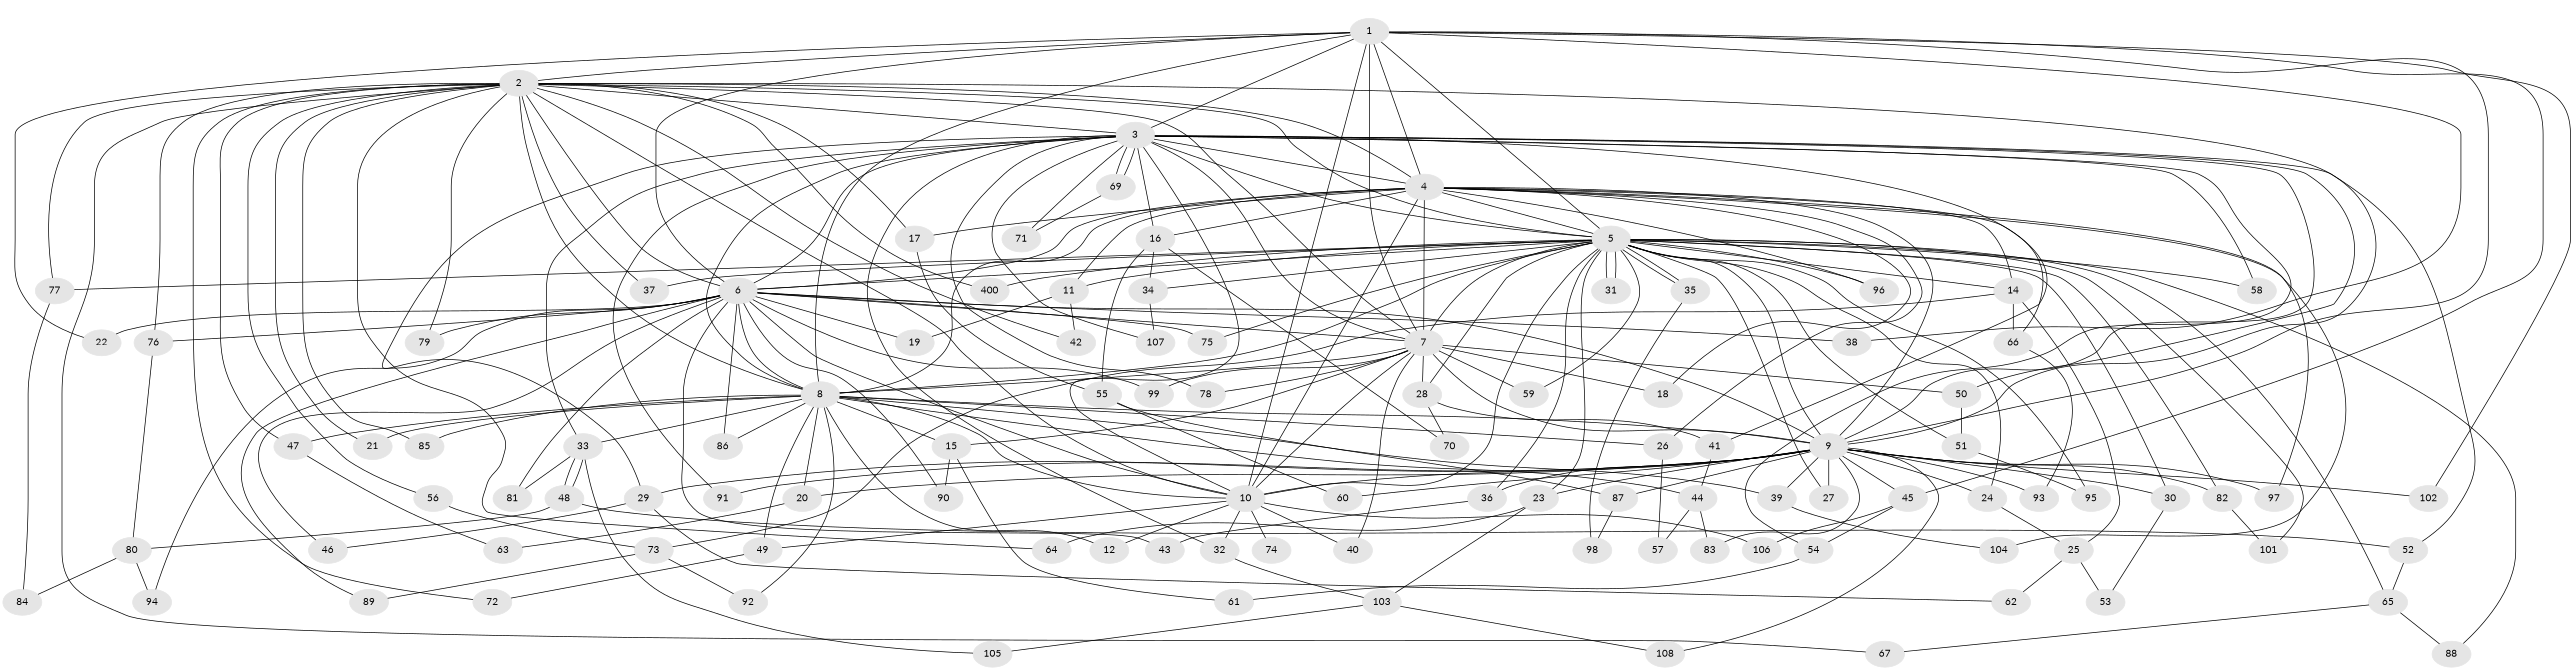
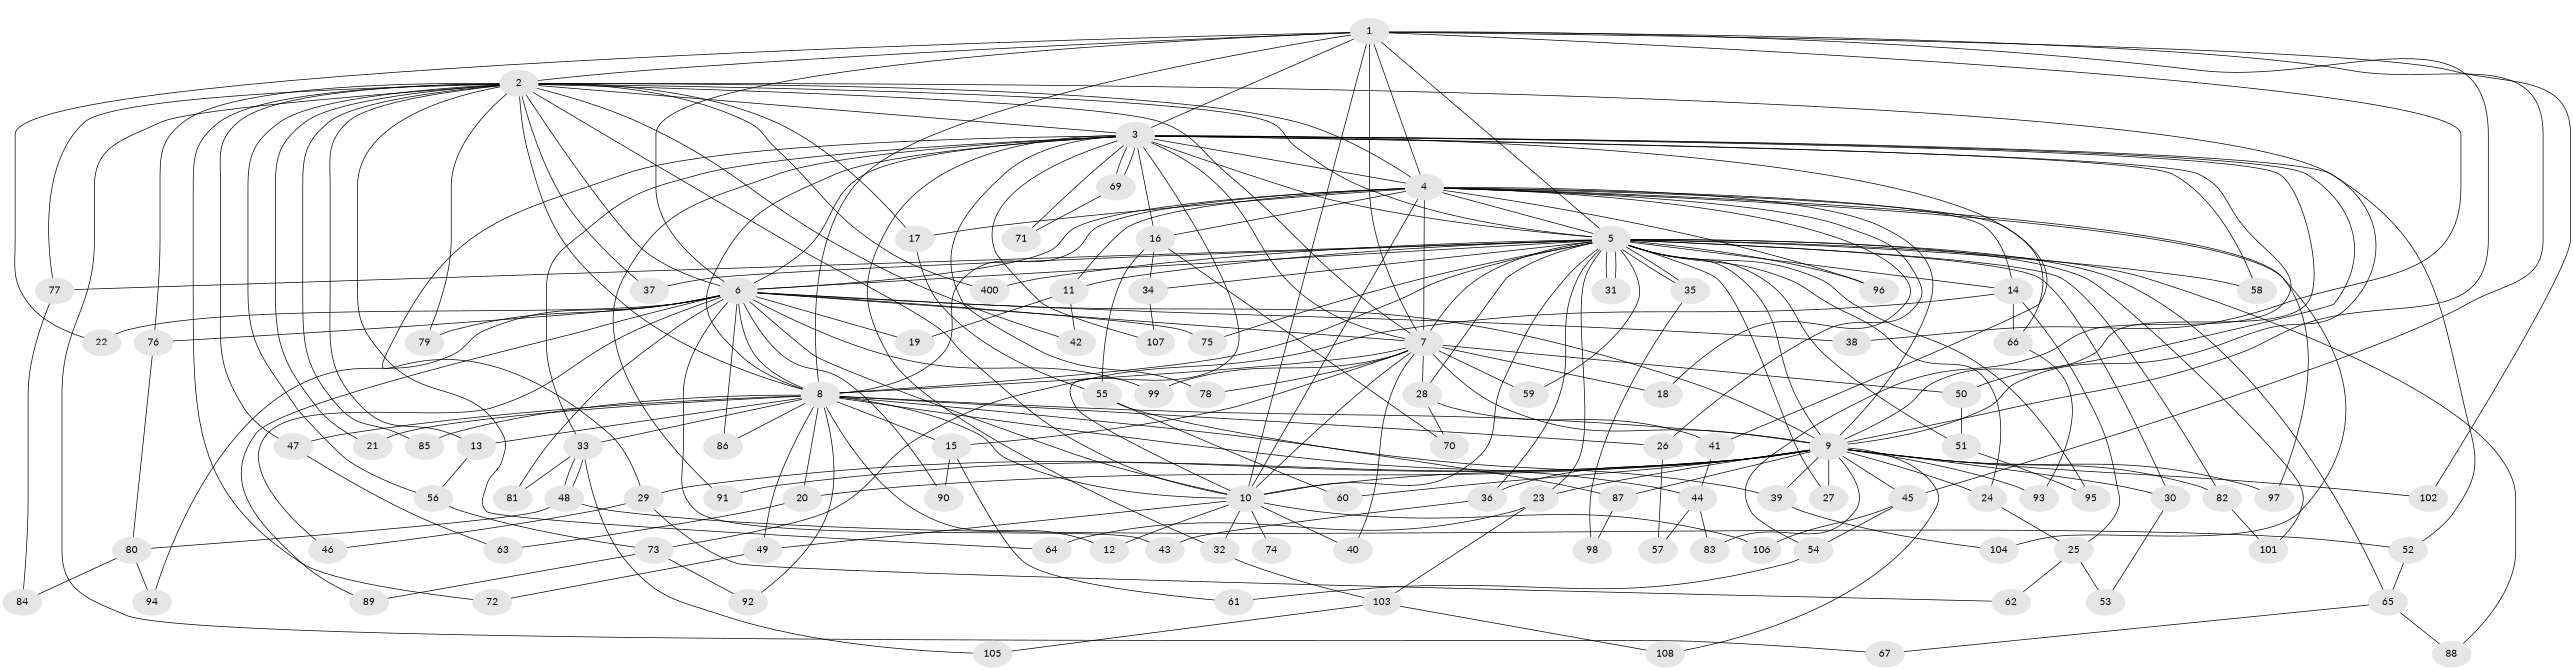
node "13": added
